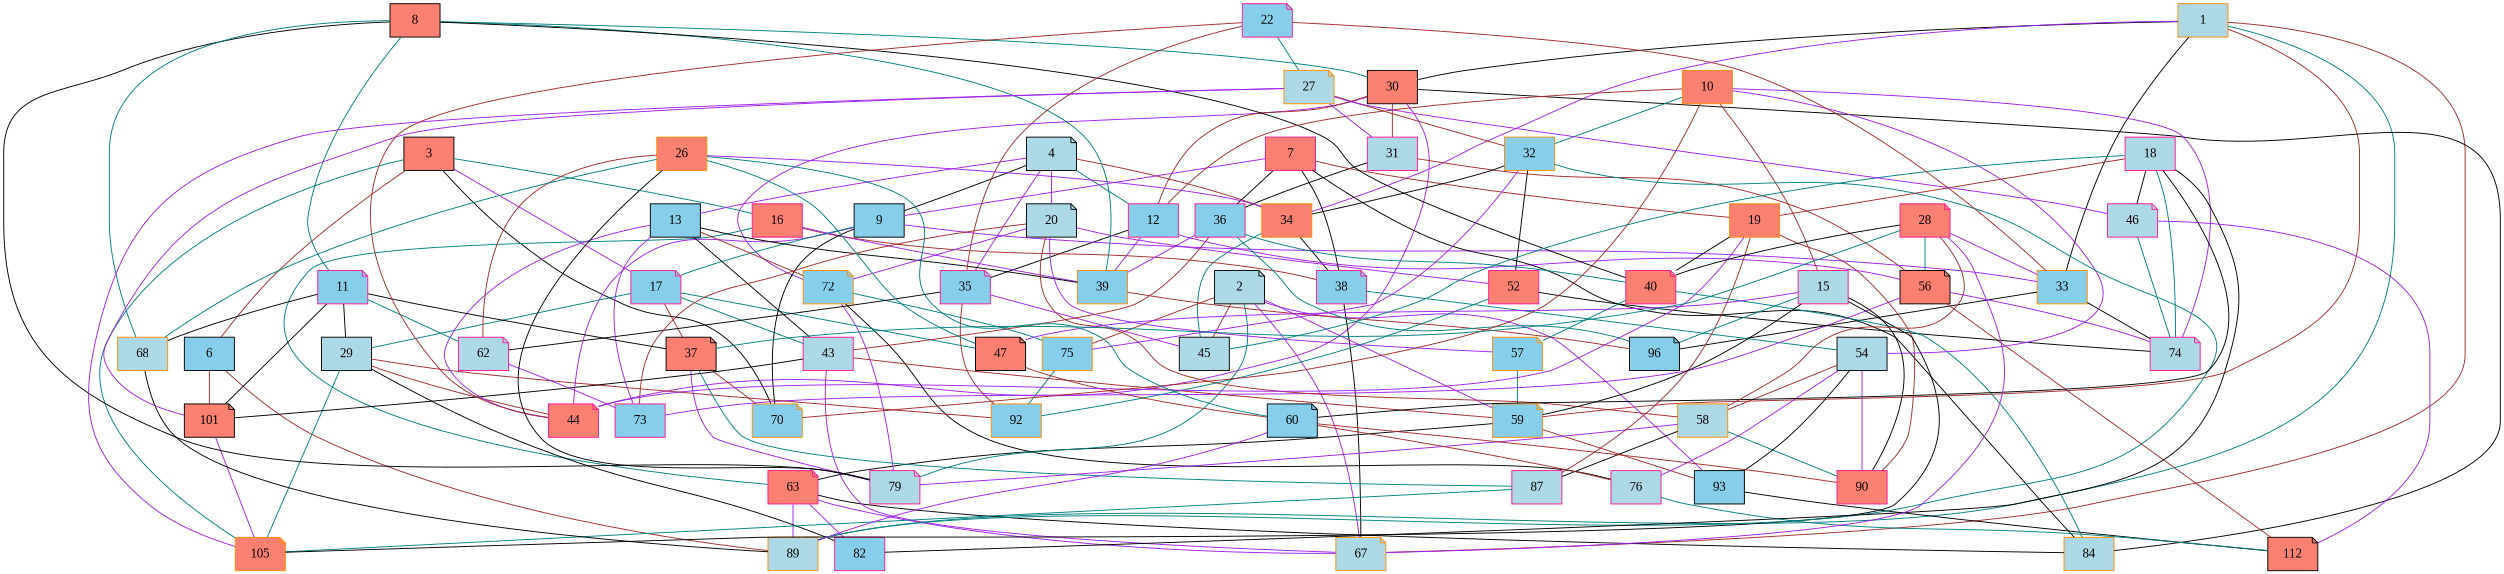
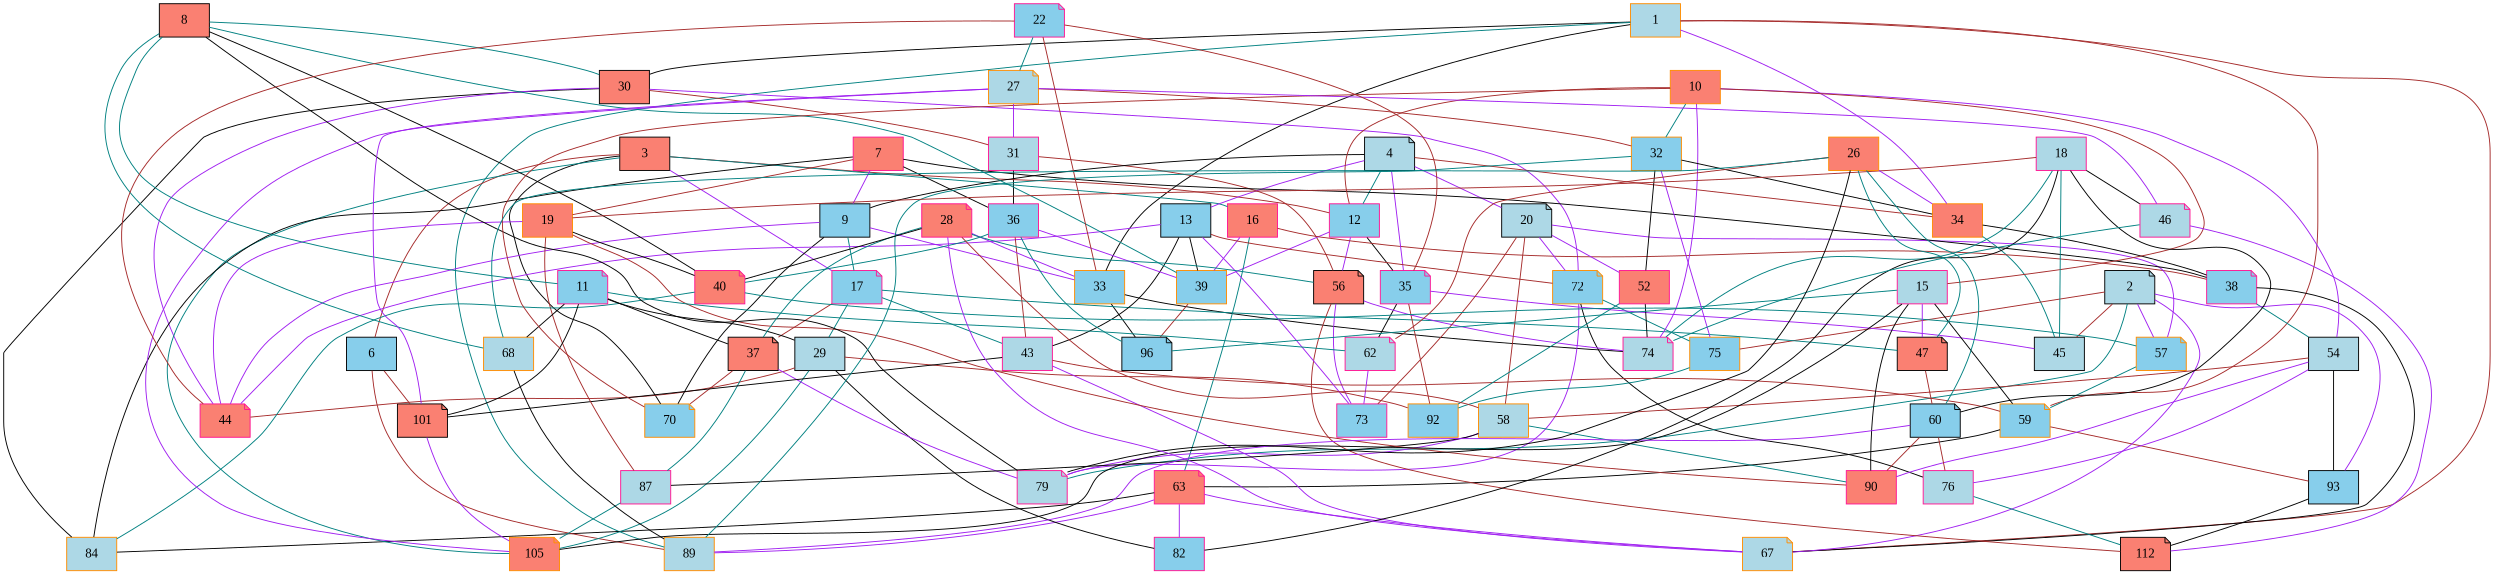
edge "30" -- "12": now "3" -- "12"
edge "2" -- "59": now "2" -- "57"
